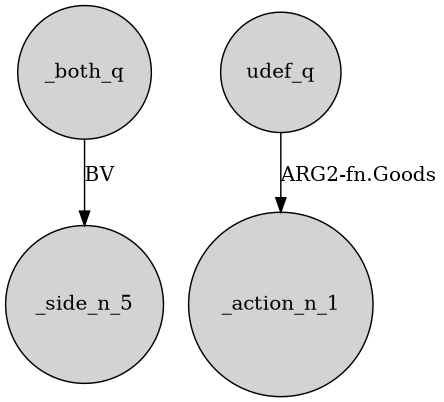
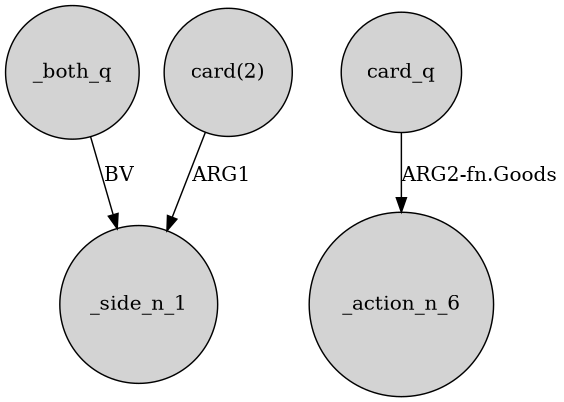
node "card(2)": added
node "udef_q": label "udef_q" -> "card_q"
node "_side_n_5": label "_side_n_5" -> "_side_n_1"
node "_action_n_1": label "_action_n_1" -> "_action_n_6"
